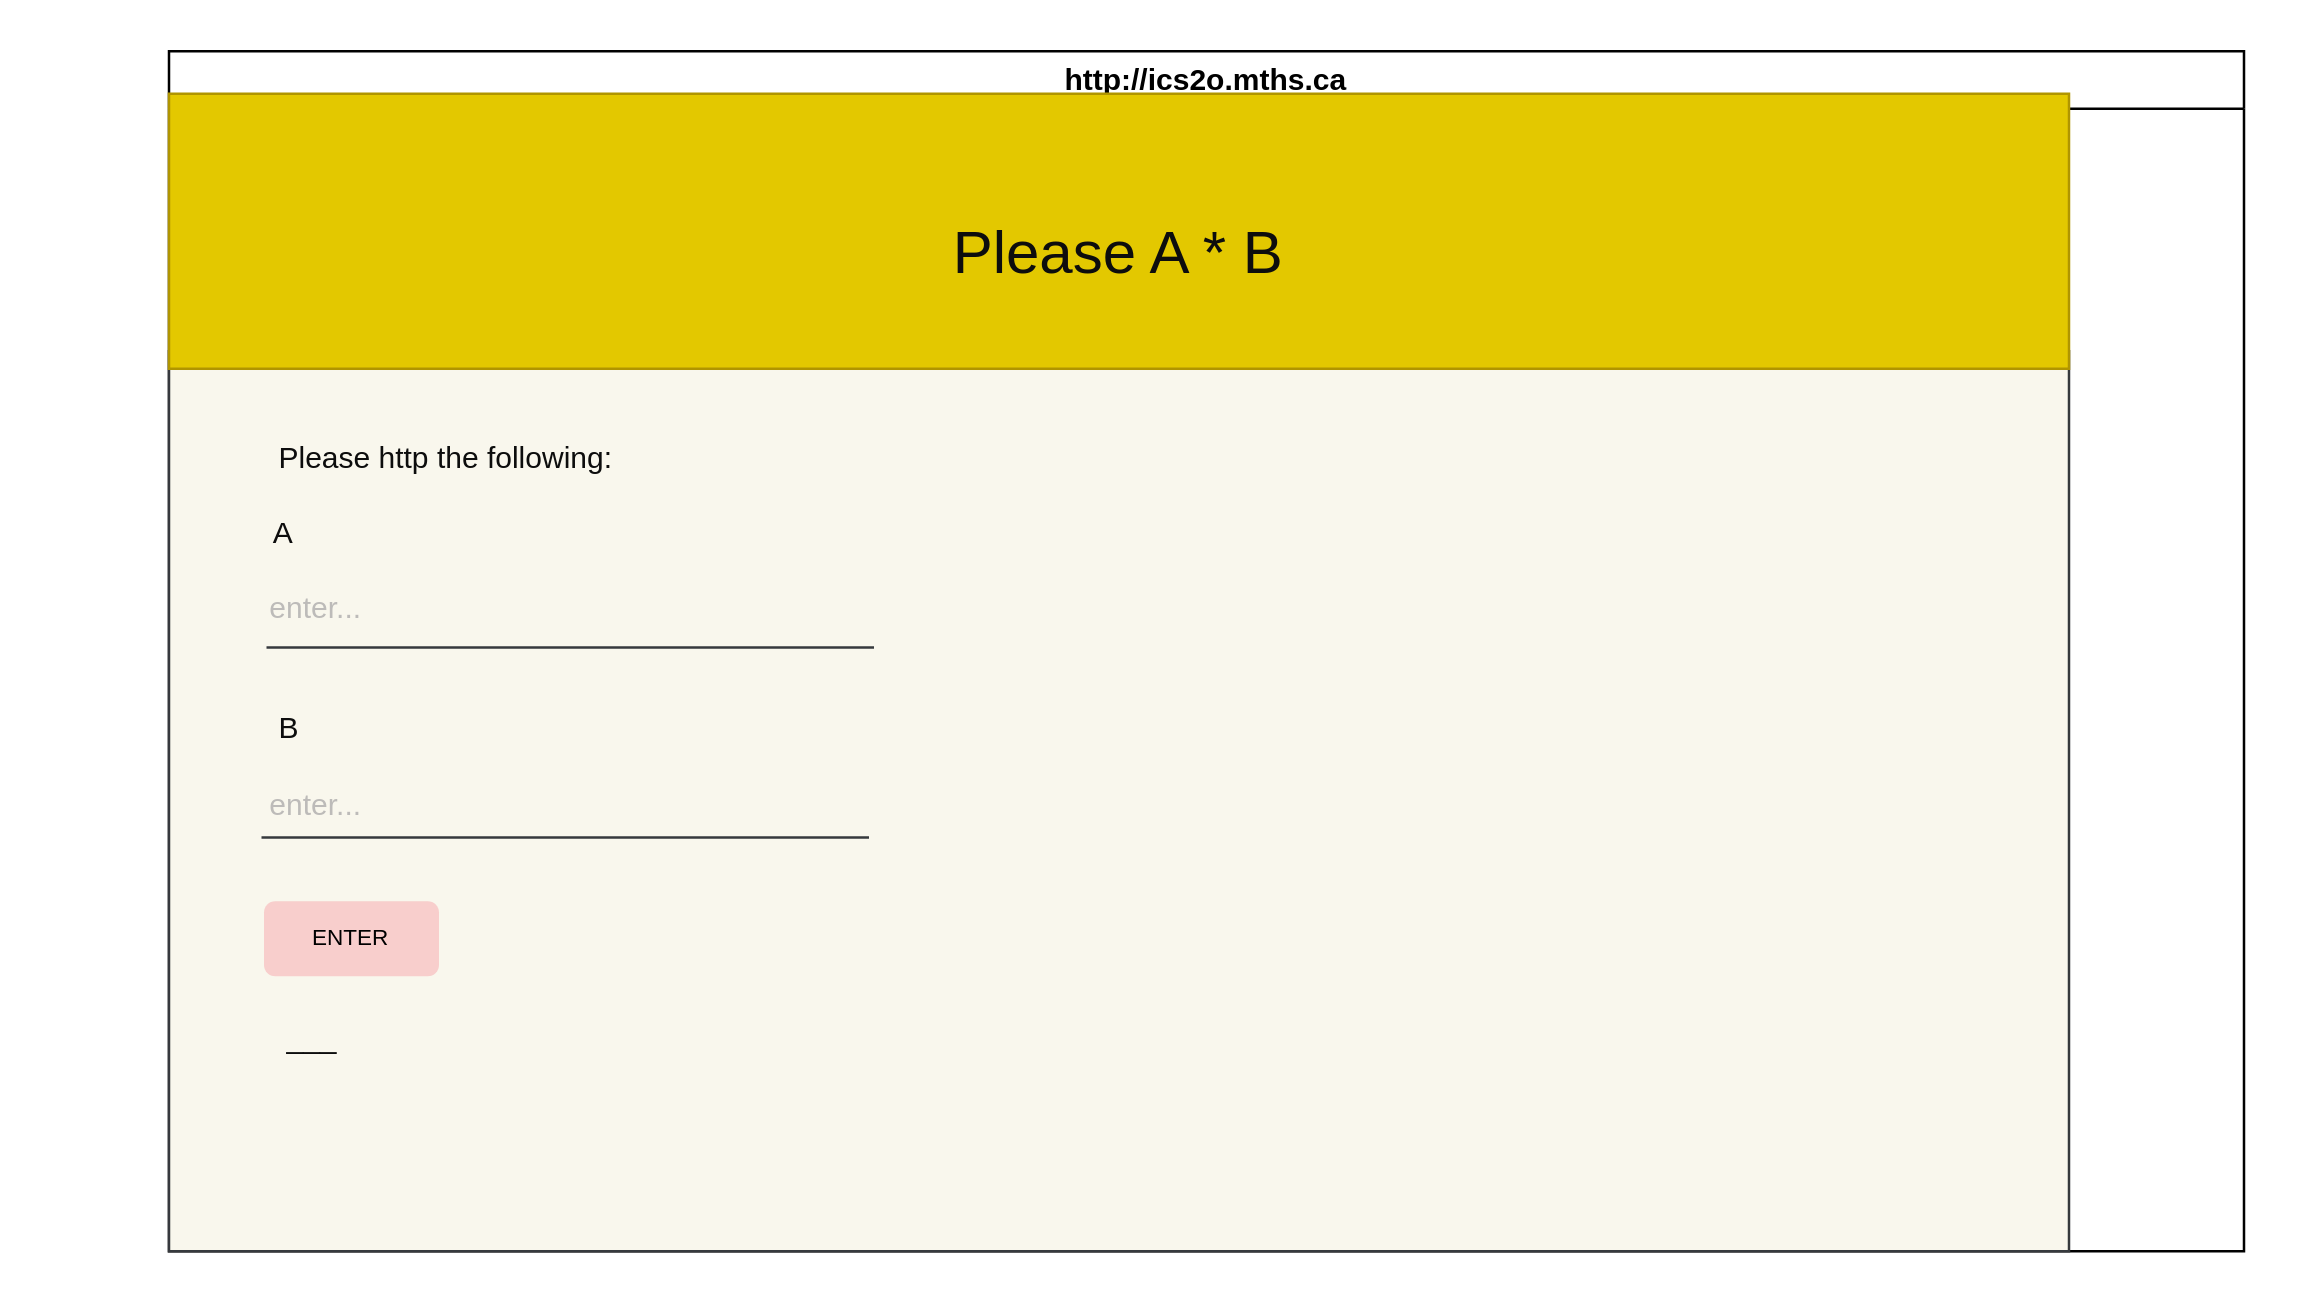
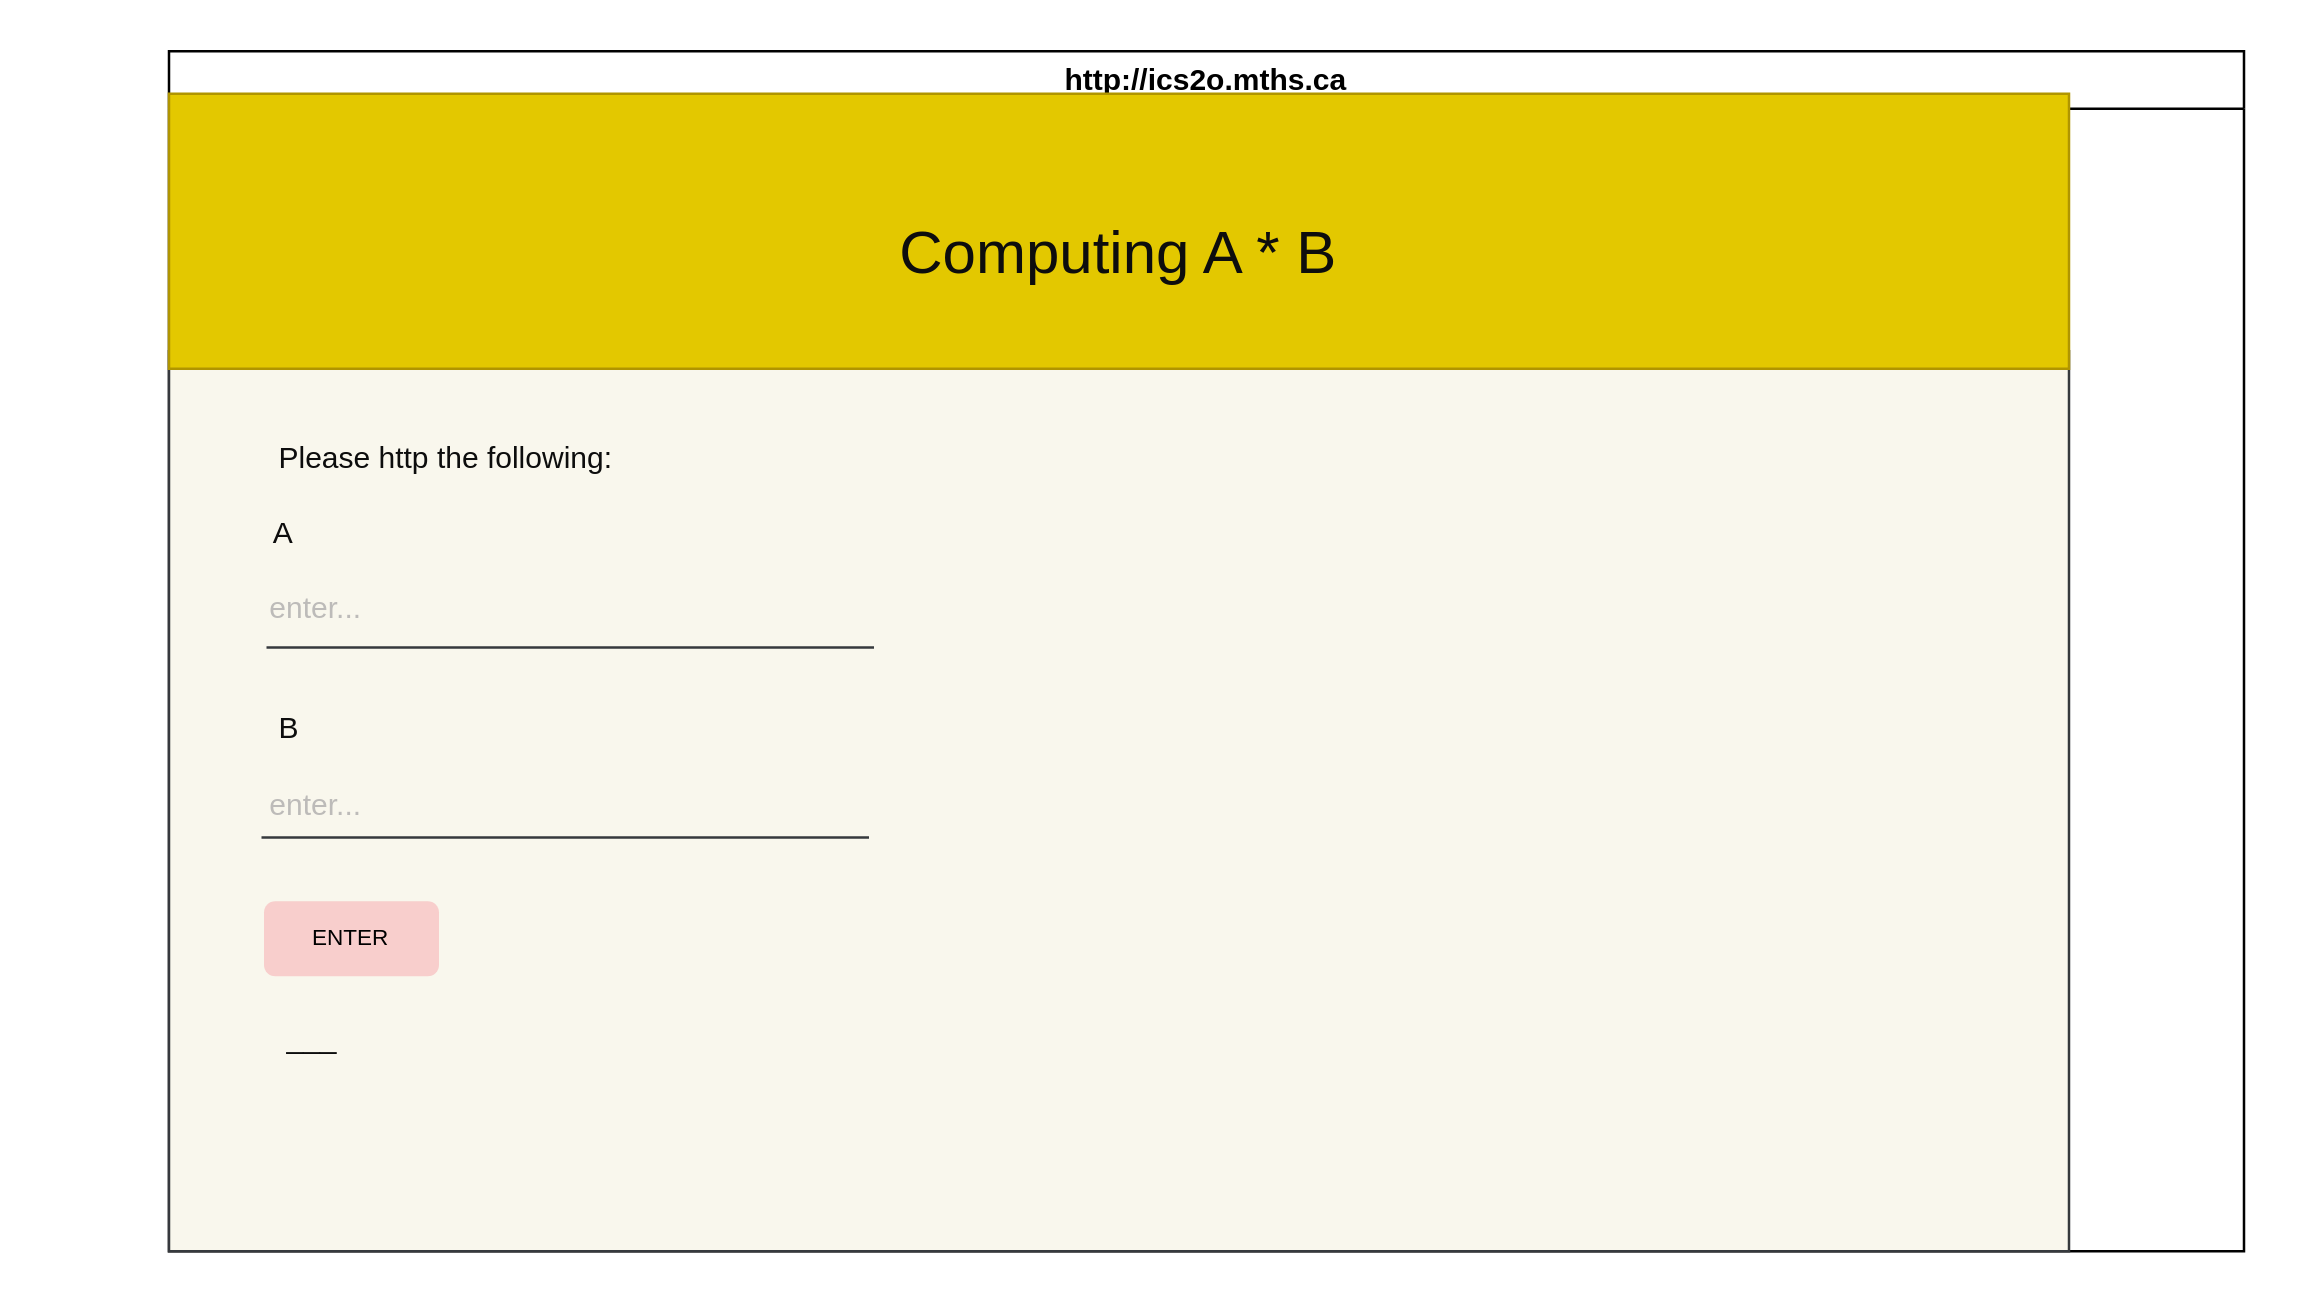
node "Please A * B": label "Please A * B" -> "Computing A * B"
